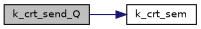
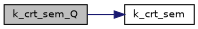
node "k_crt_send_Q": label "k_crt_send_Q" -> "k_crt_sem_Q"
